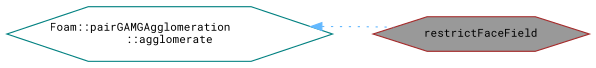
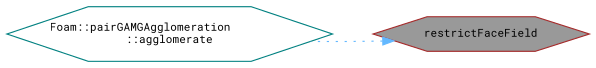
edge "restrictFaceField" -> "Foam::pairGAMGAgglomeration ::agglomerate": reversed
